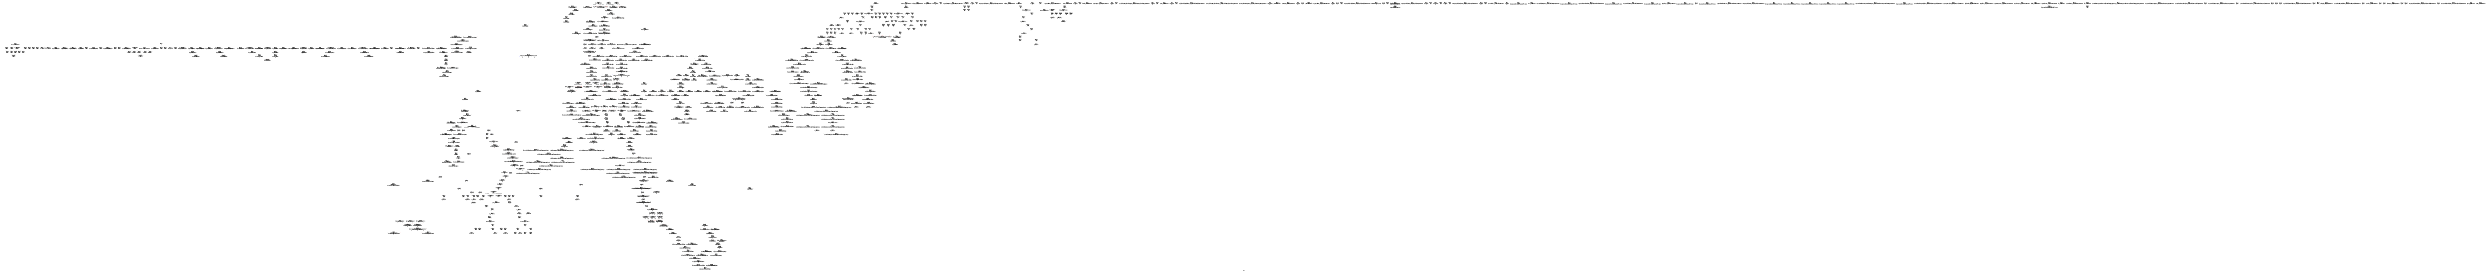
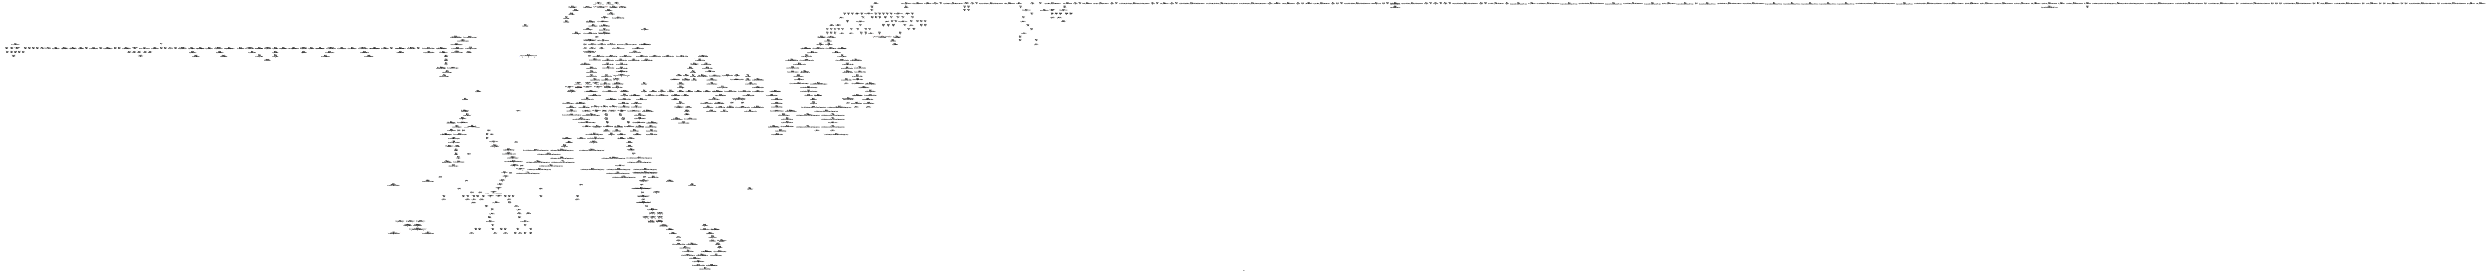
node "NodeID: 440": added
